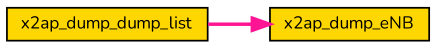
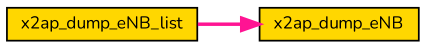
node "x2ap_dump_dump_list": label "x2ap_dump_dump_list" -> "x2ap_dump_eNB_list"
